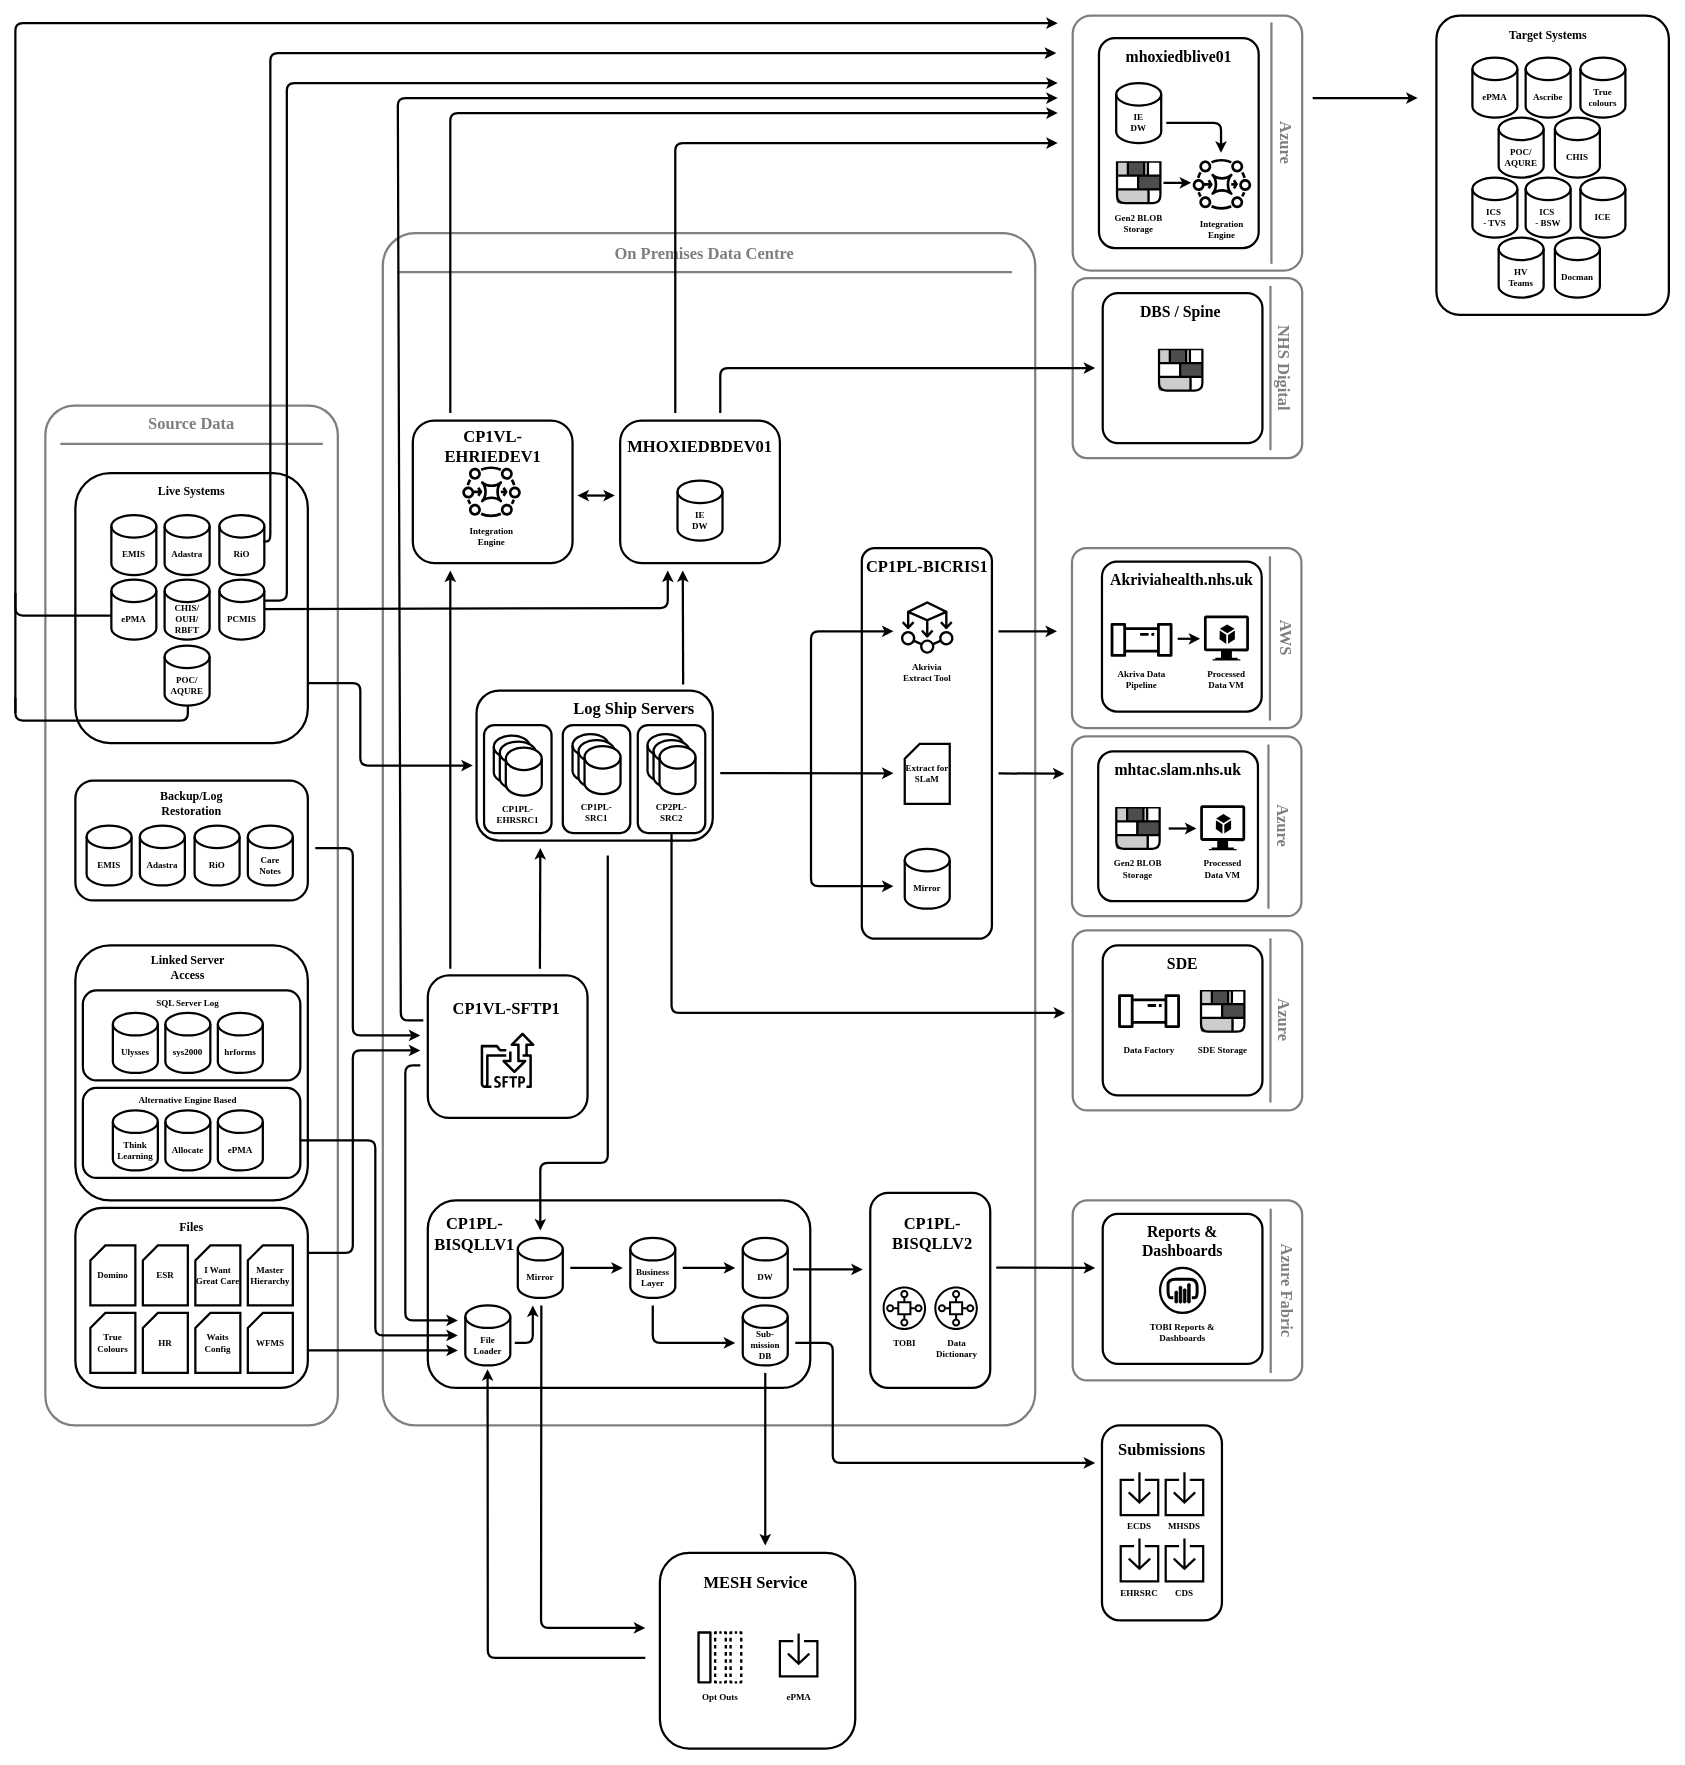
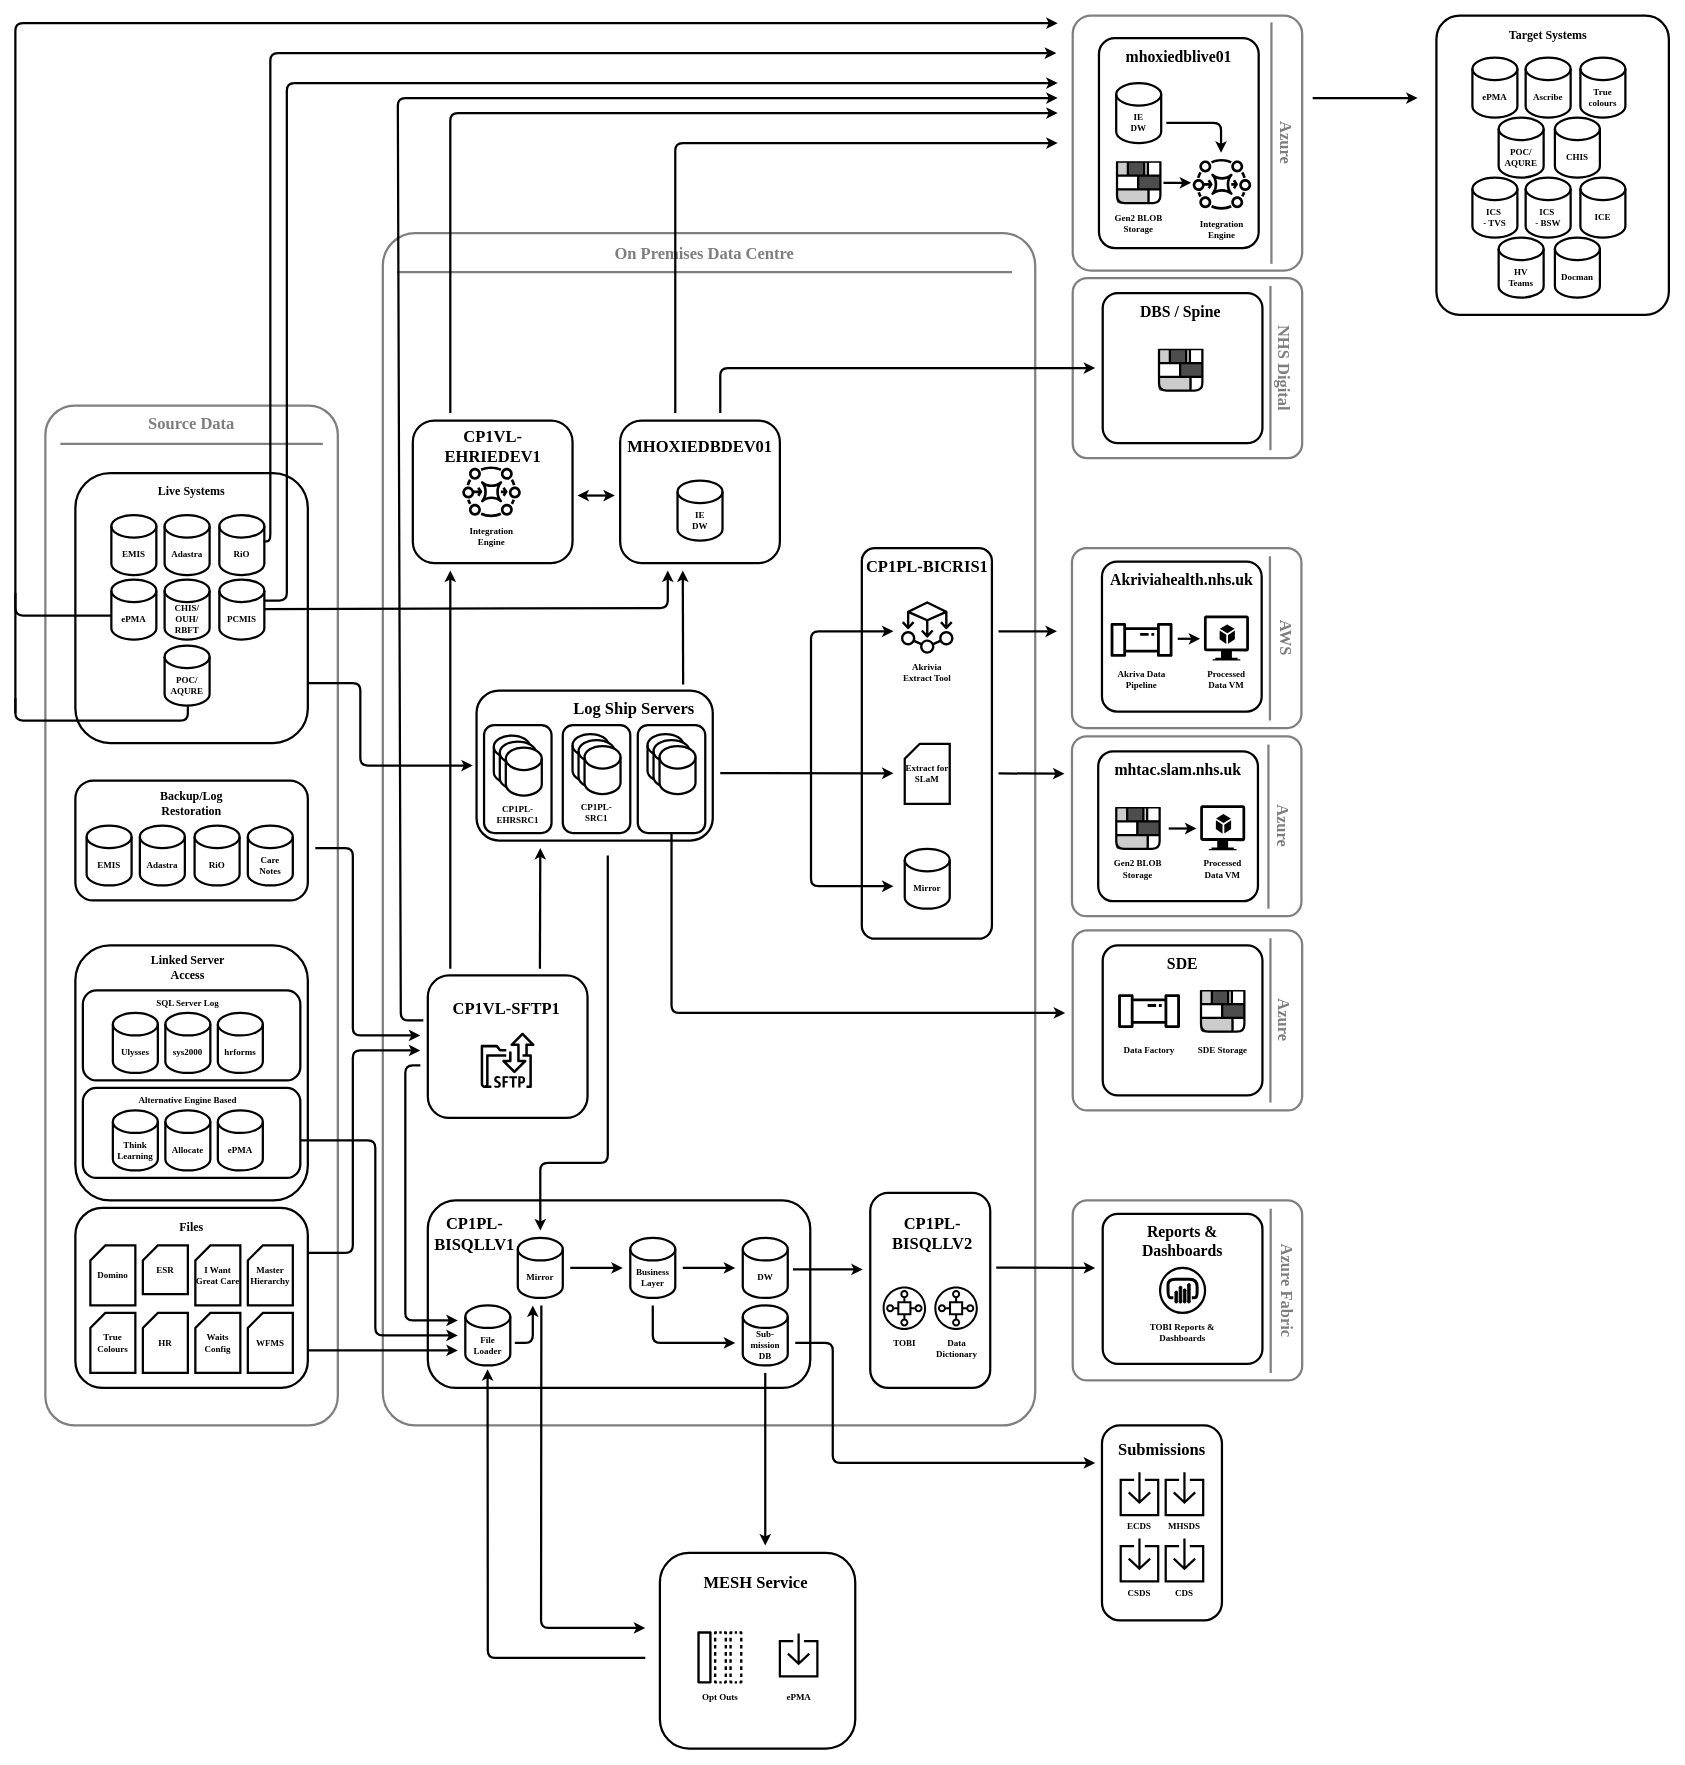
node "CP2PL-SRC2": removed
node "ESR": size 45x60 -> 45x49
node "EHRSRC": label "EHRSRC" -> "CSDS"
